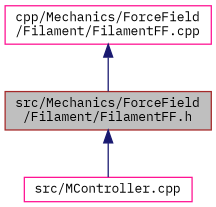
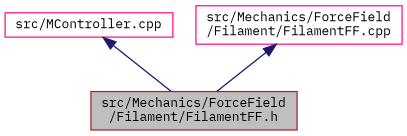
node "cpp/Mechanics/ForceField /Filament/FilamentFF.cpp": label "cpp/Mechanics/ForceField /Filament/FilamentFF.cpp" -> "src/Mechanics/ForceField /Filament/FilamentFF.cpp"
edge "src/MController.cpp" -> "src/Mechanics/ForceField /Filament/FilamentFF.h": reversed
